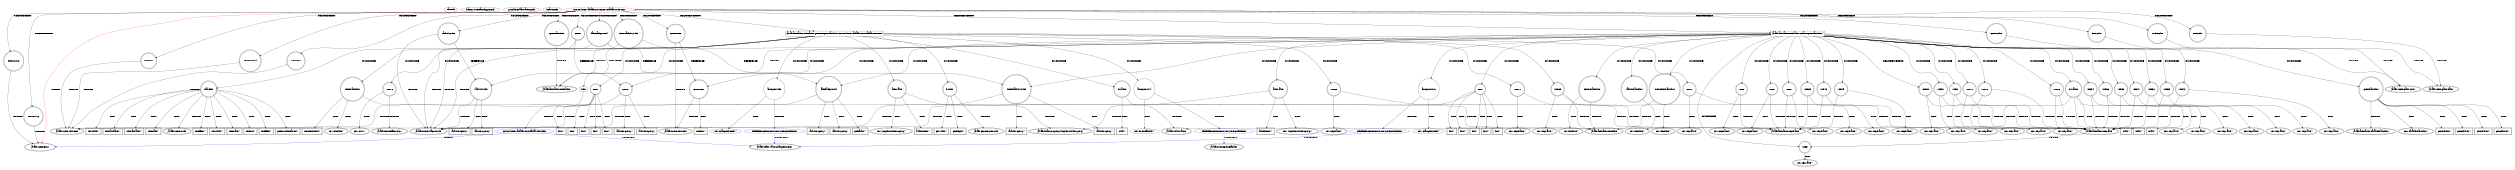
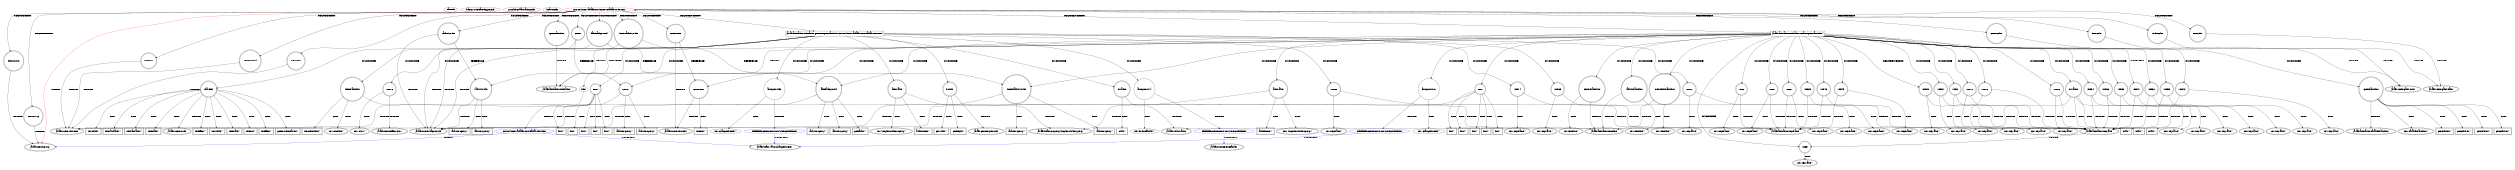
edge "com.mrlonee.radialfx.moviemenu.RadialMovieMenu" -> "javafx.animation.Animation createOpenTransition()": reversed
edge "javafx.animation.Animation createOpenTransition()" -> "VAR40": label "INSTANTIATE" -> "IMPLEMENT"
node "VAR70": label "VAR70" -> "VAR74"
edge "VAR69" -> "javafx.animation.Timeline": now "radiusTransition" -> "javafx.animation.Timeline"
node "javafx.scene.Font": label "javafx.scene.Font" -> "javafx.scene.Group"
